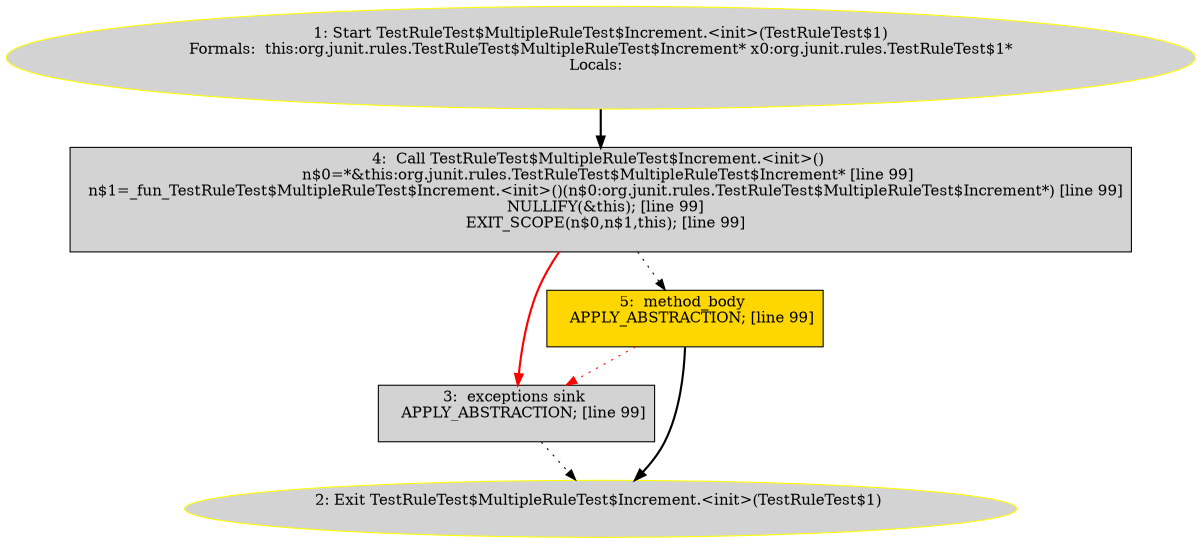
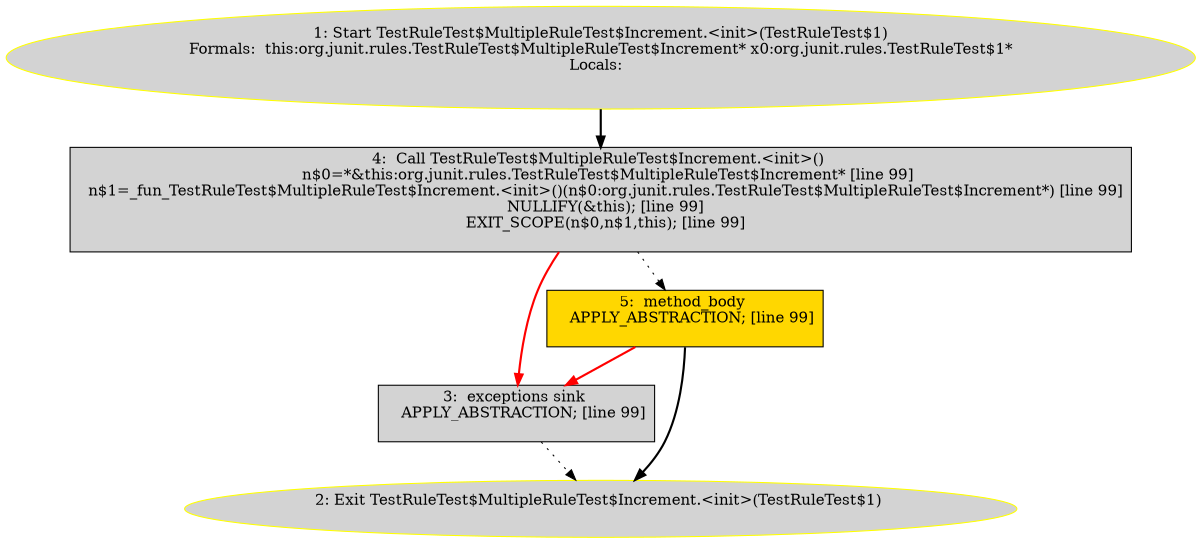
edge "5:  method_body APPLY_ABSTRACTION; [line 99]" -> "3:  exceptions sink APPLY_ABSTRACTION; [line 99]": style dotted -> bold
